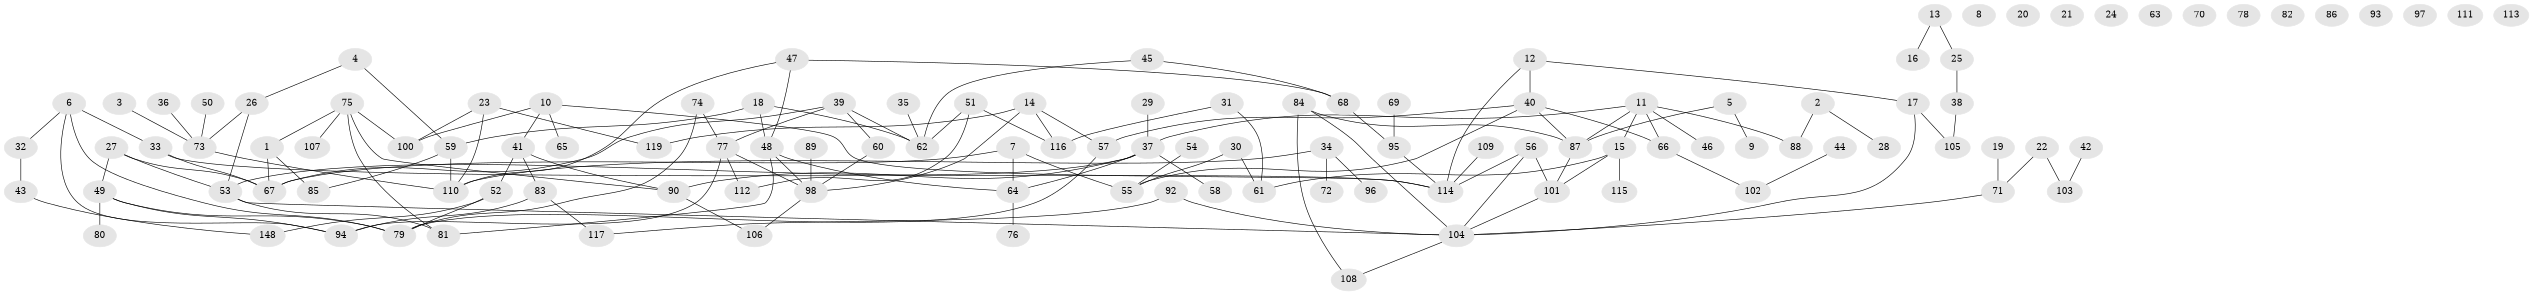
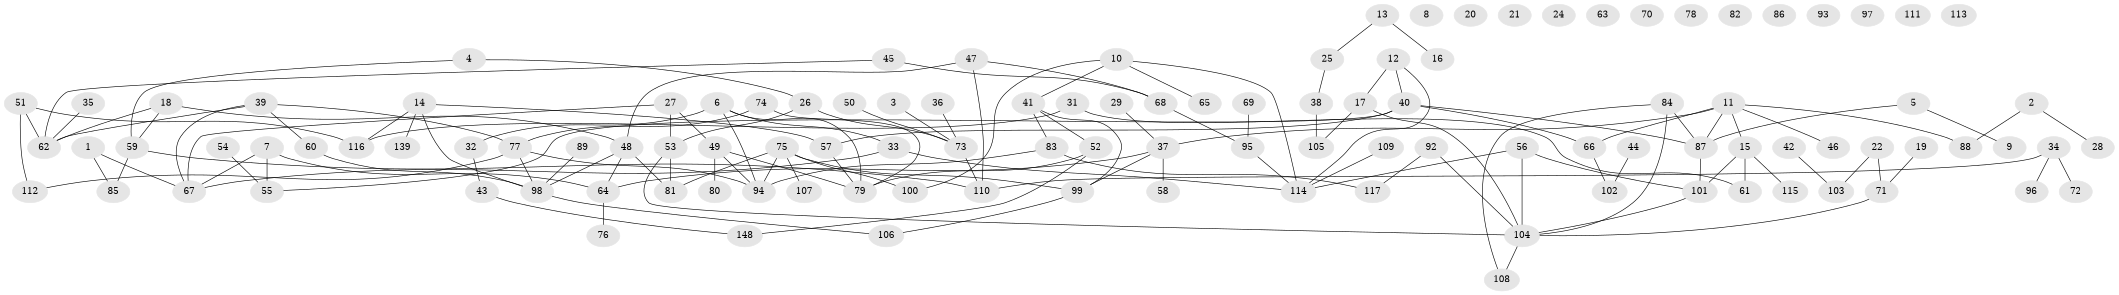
node "23": removed
edge "75" -- "1": now "75" -- "94"
node "119": label "119" -> "139"
node "30": removed
edge "37" -- "53": removed
node "90": label "90" -> "99"
